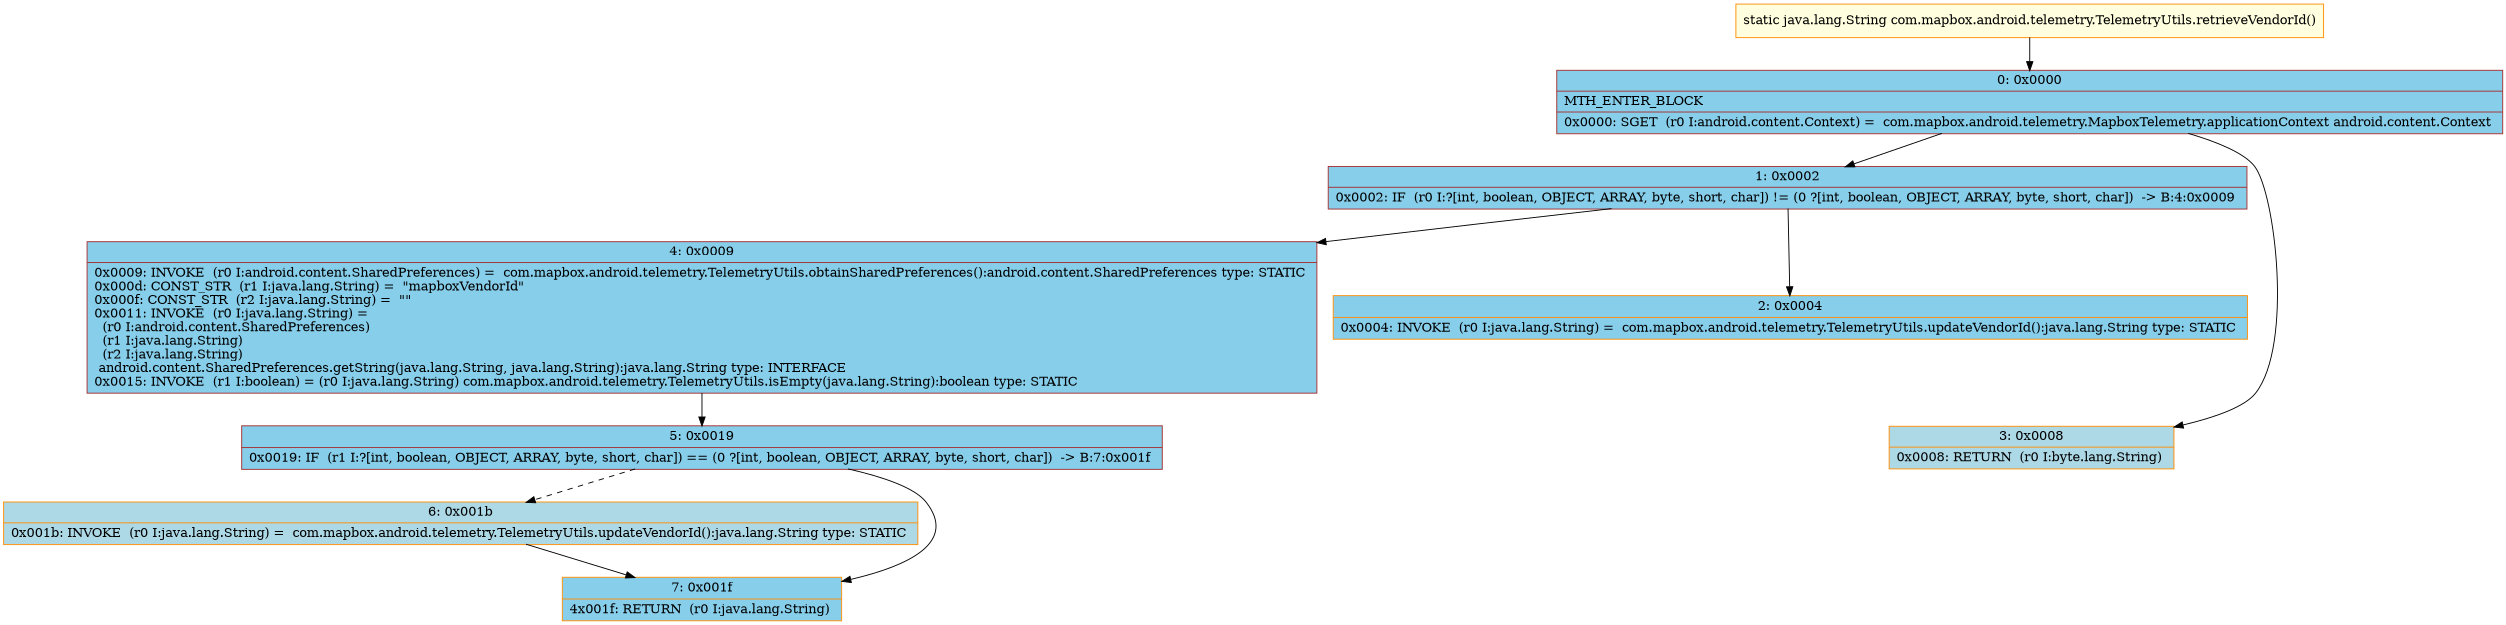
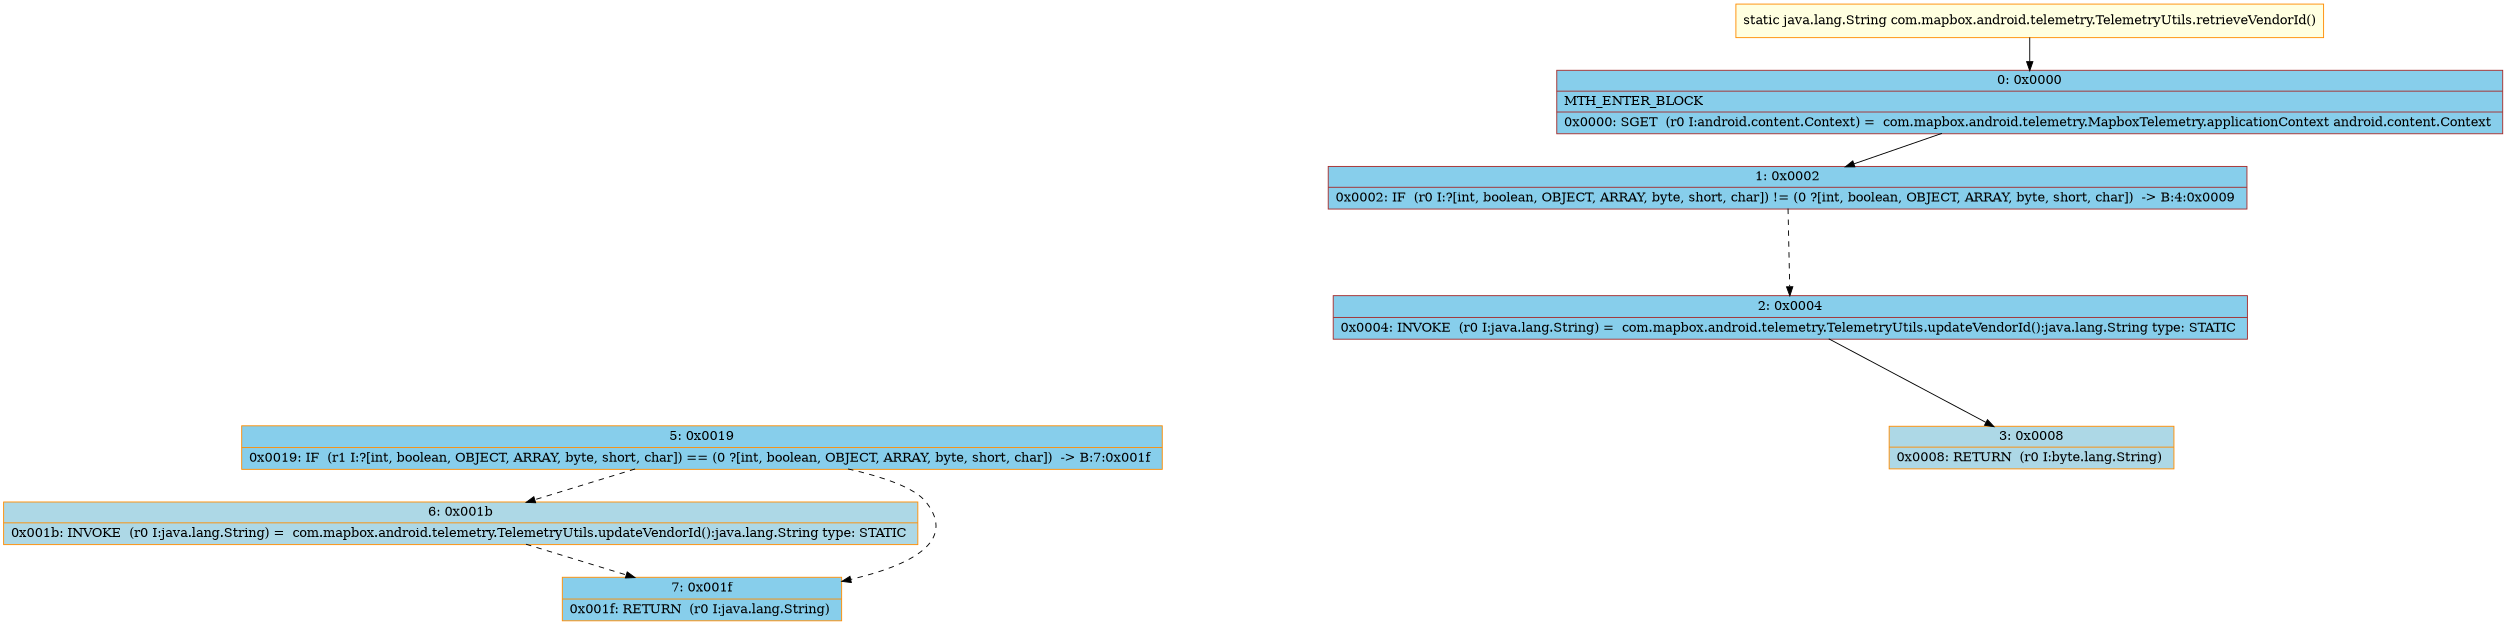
edge "1: 0x0002" -> "2: 0x0004": style solid -> dashed
edge "0: 0x0000" -> "3: 0x0008": now "2: 0x0004" -> "3: 0x0008"
node "4: 0x0009": removed
node "2: 0x0004": color darkorange -> brown
node "5: 0x0019": color brown -> darkorange
edge "5: 0x0019" -> "7: 0x001f": style solid -> dashed
edge "6: 0x001b" -> "7: 0x001f": style solid -> dashed
node "7: 0x001f": text "4x001f: RETURN  (r0 I:java.lang.String)" -> "0x001f: RETURN  (r0 I:java.lang.String)"
